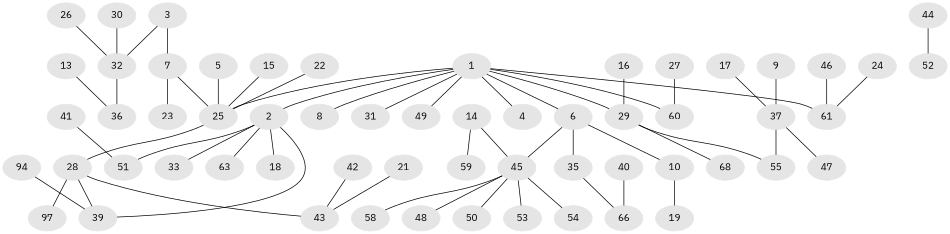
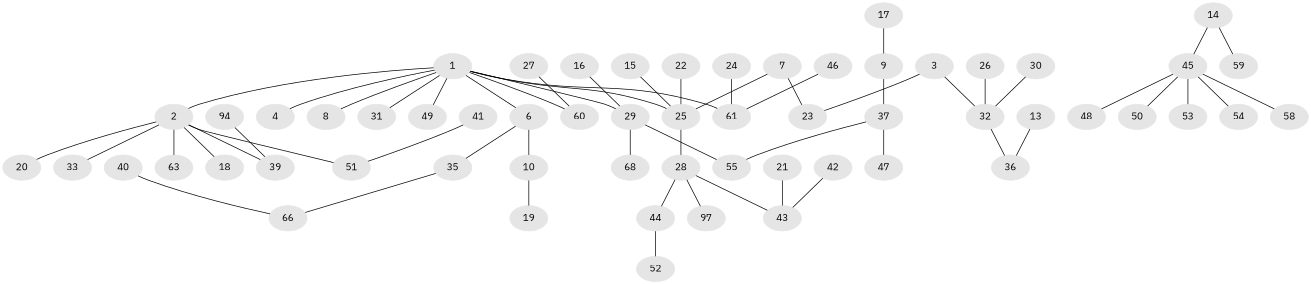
edge "3" -- "7": now "3" -- "23"
node "5": removed
edge "17" -- "37": now "17" -- "9"
edge "6" -- "45": removed
node "20": added
edge "28" -- "39": now "28" -- "44"
